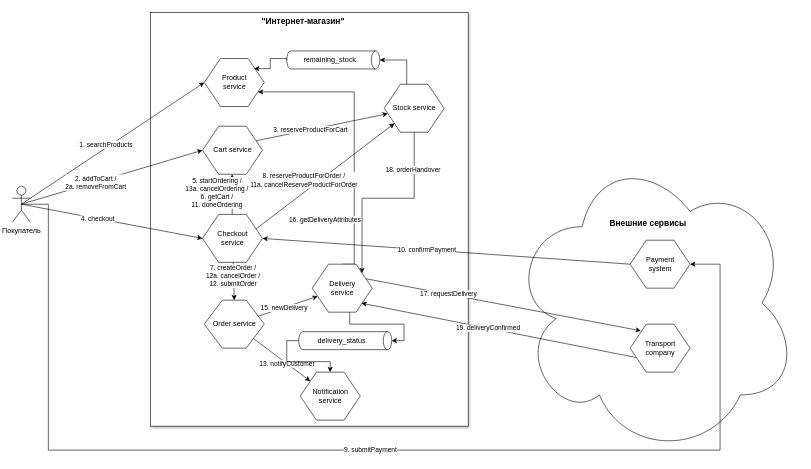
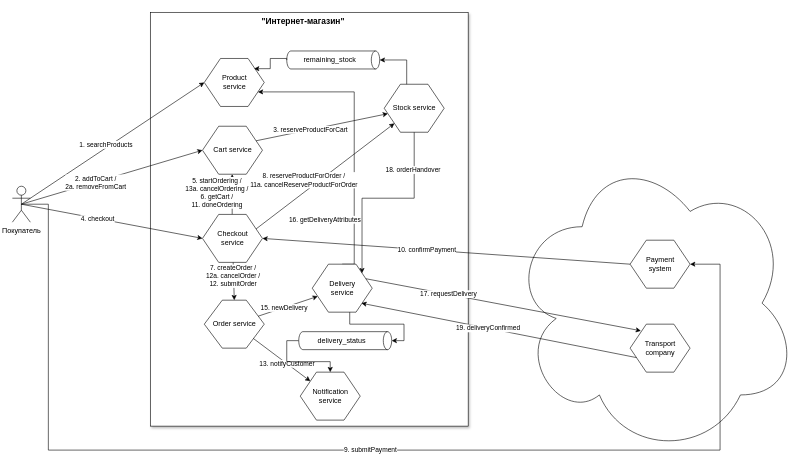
node "Внешние сервисы": removed
